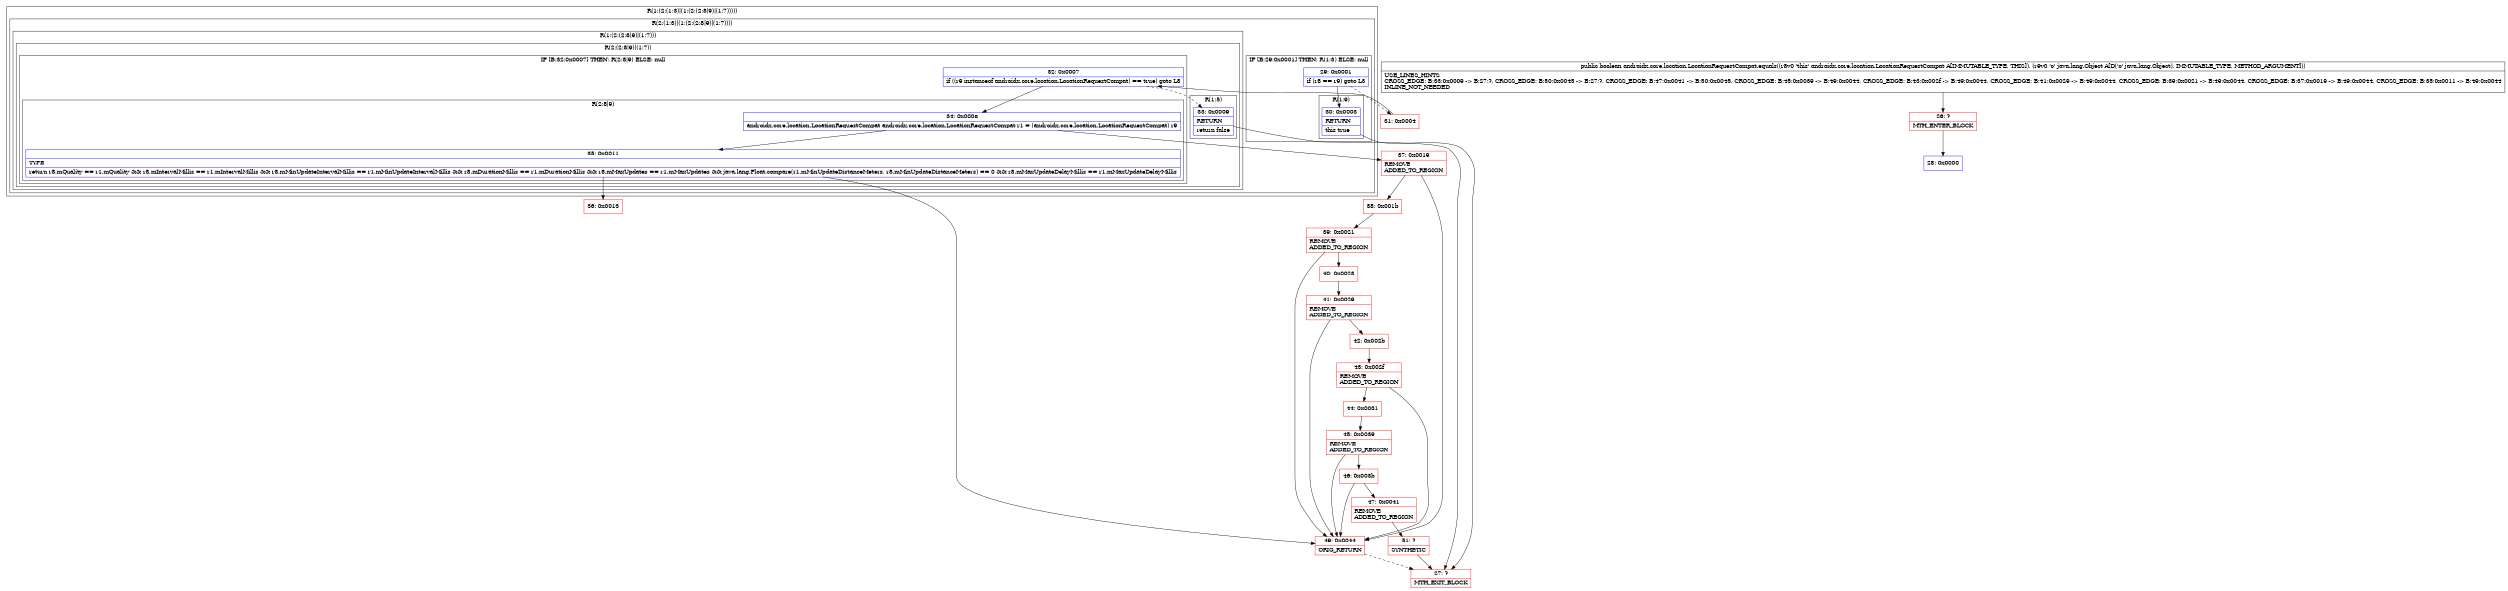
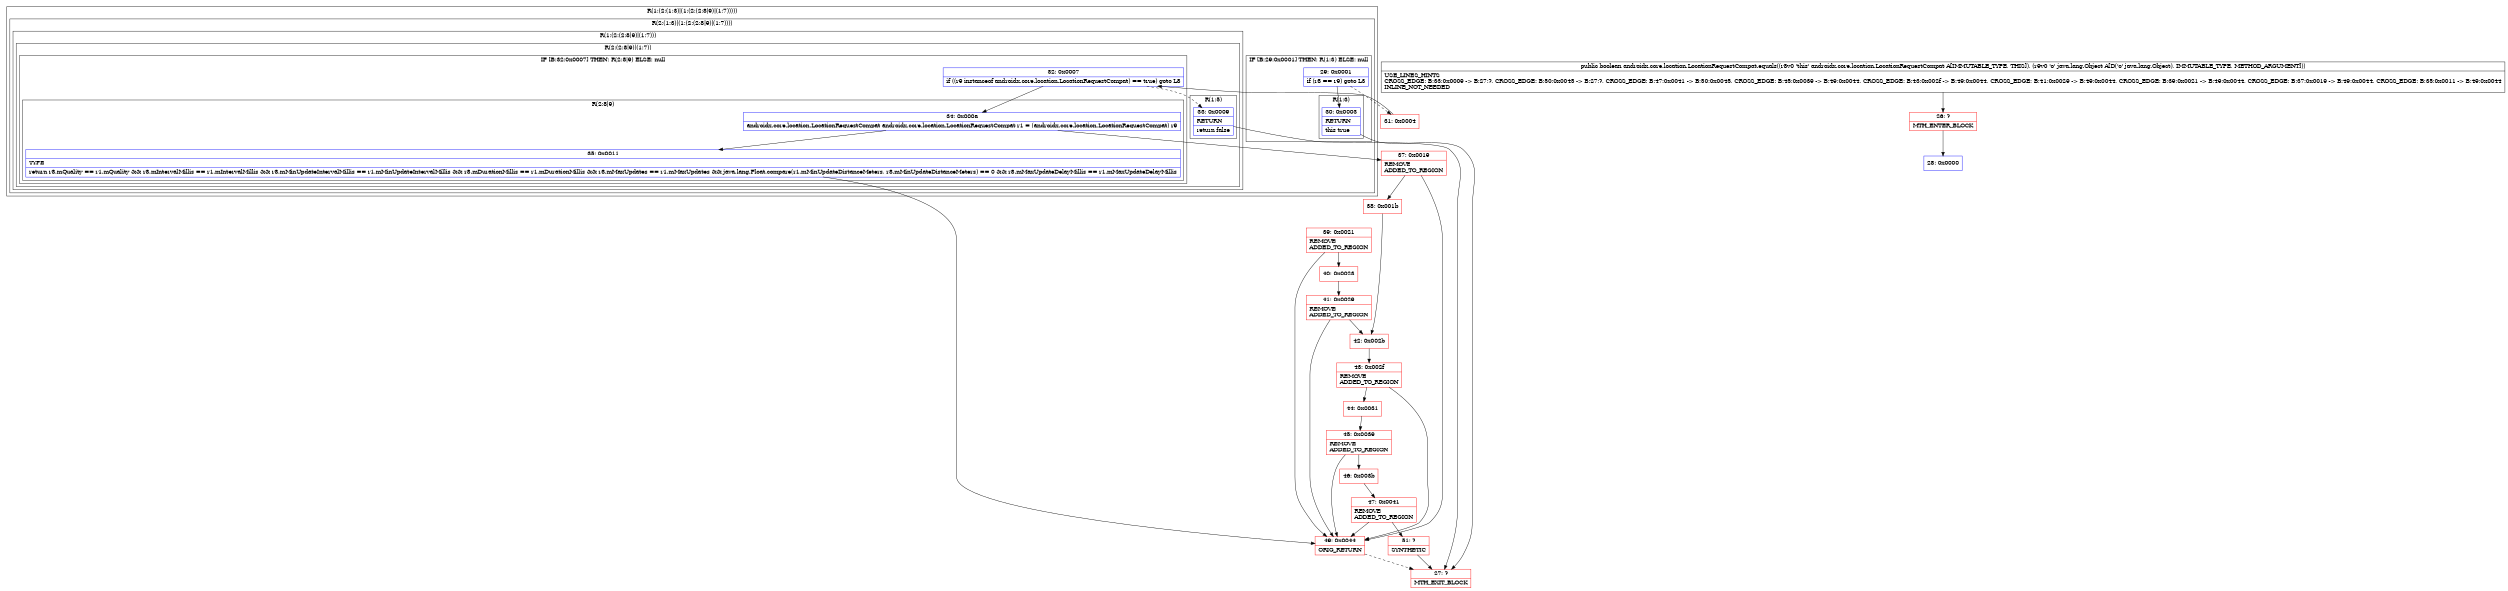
cluster "R(1:9)": label "R(1:9)" -> "R(1:3)"
node "36: 0x0013": removed
edge "38: 0x001b" -> "39: 0x0021": now "38: 0x001b" -> "42: 0x002b"
edge "46: 0x003b" -> "49: 0x0044": now "47: 0x0041" -> "49: 0x0044"
